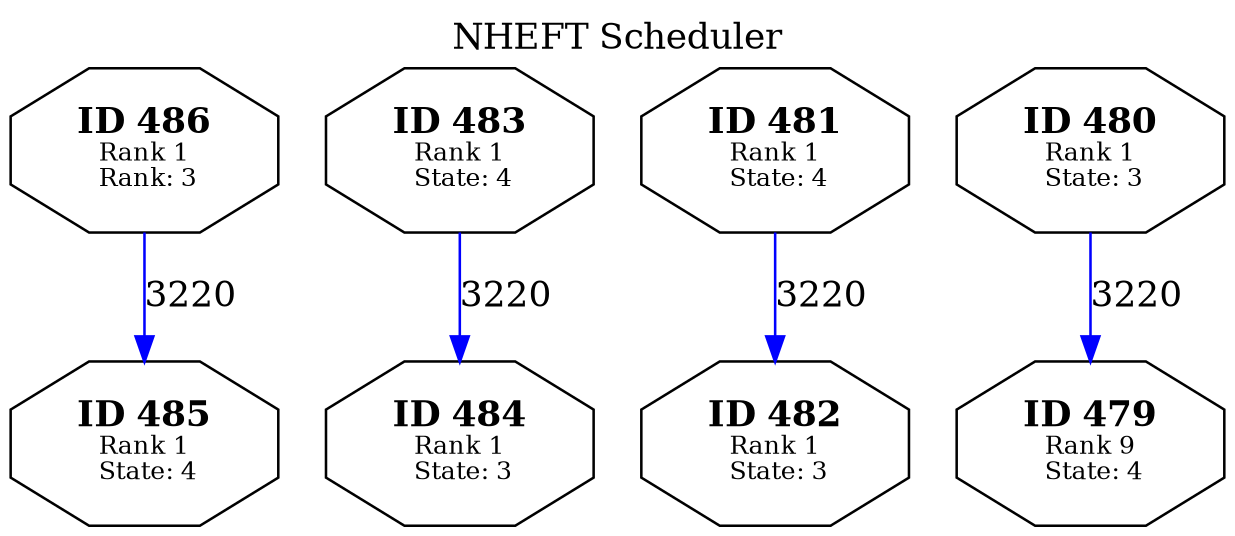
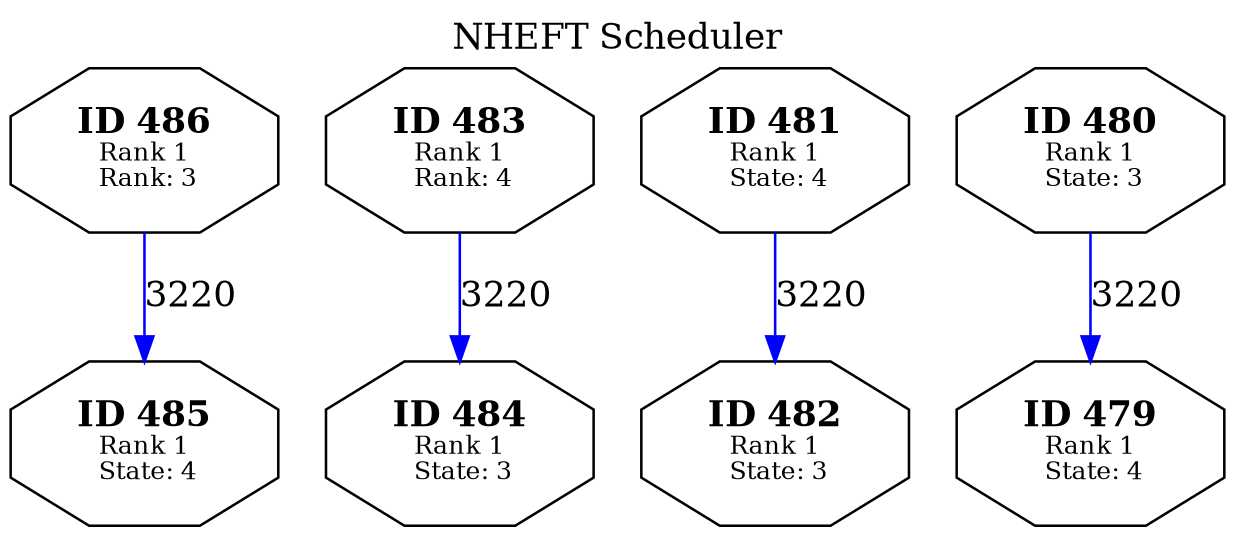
node "ID 483": text "State: 4" -> "Rank: 4"
node "ID 479": text "Rank 9" -> "Rank 1"
